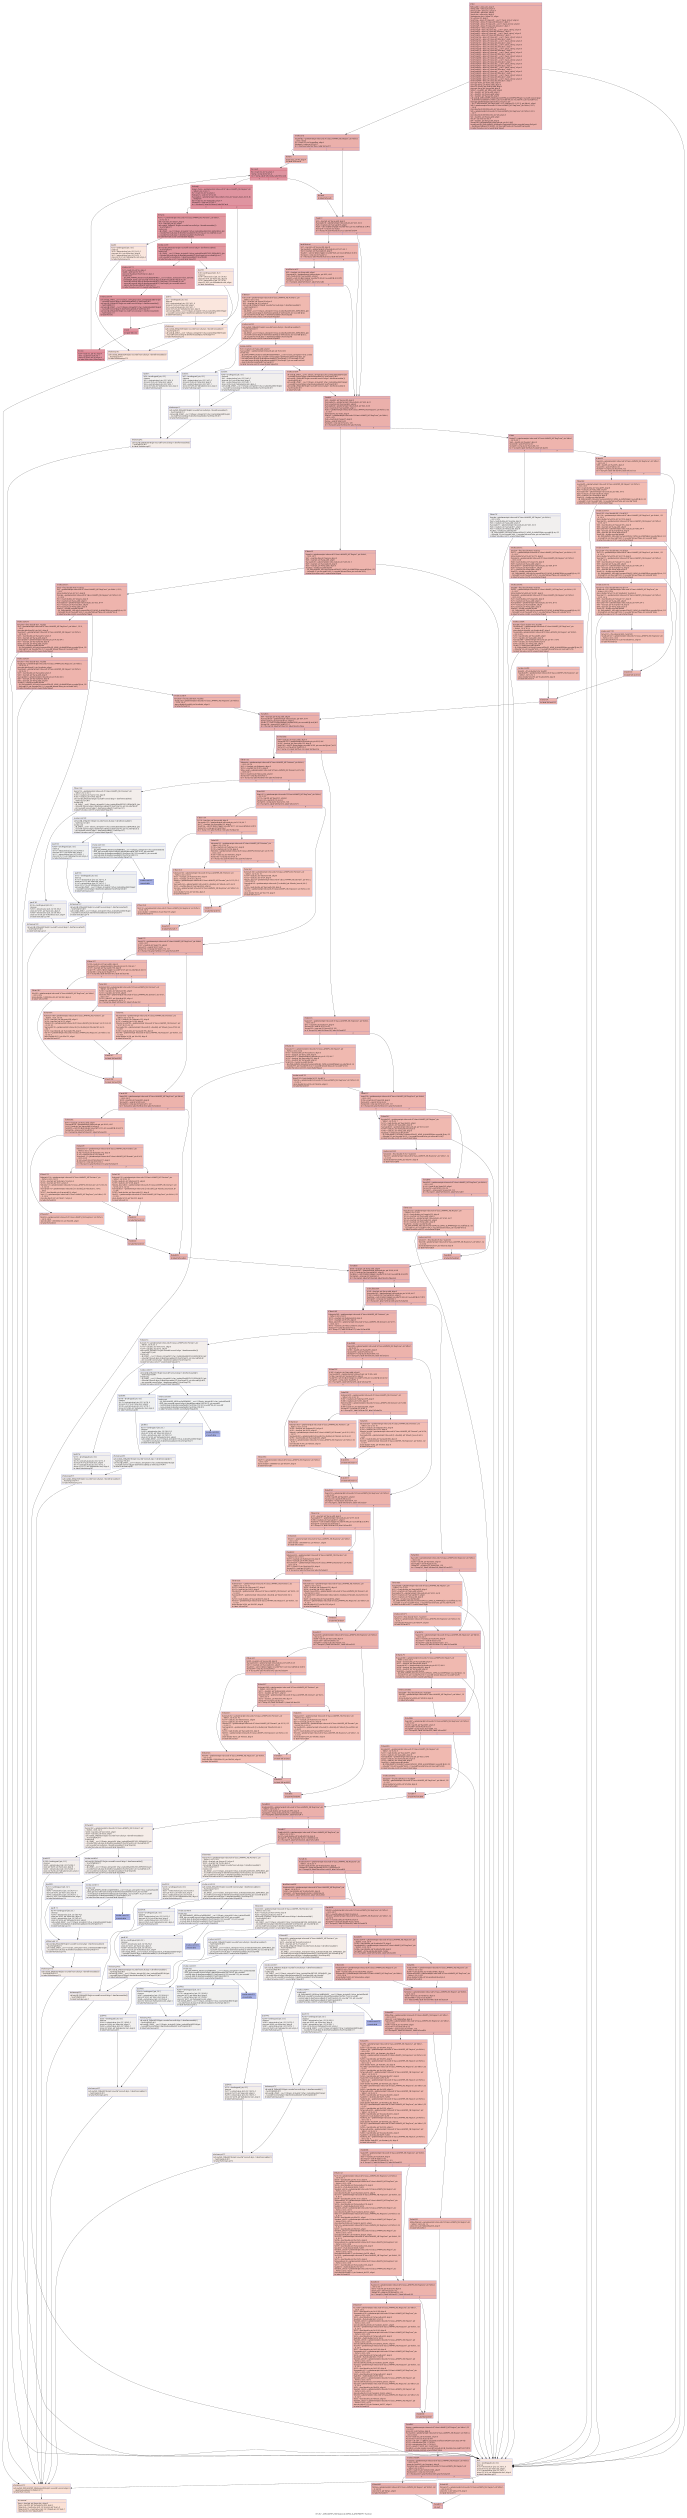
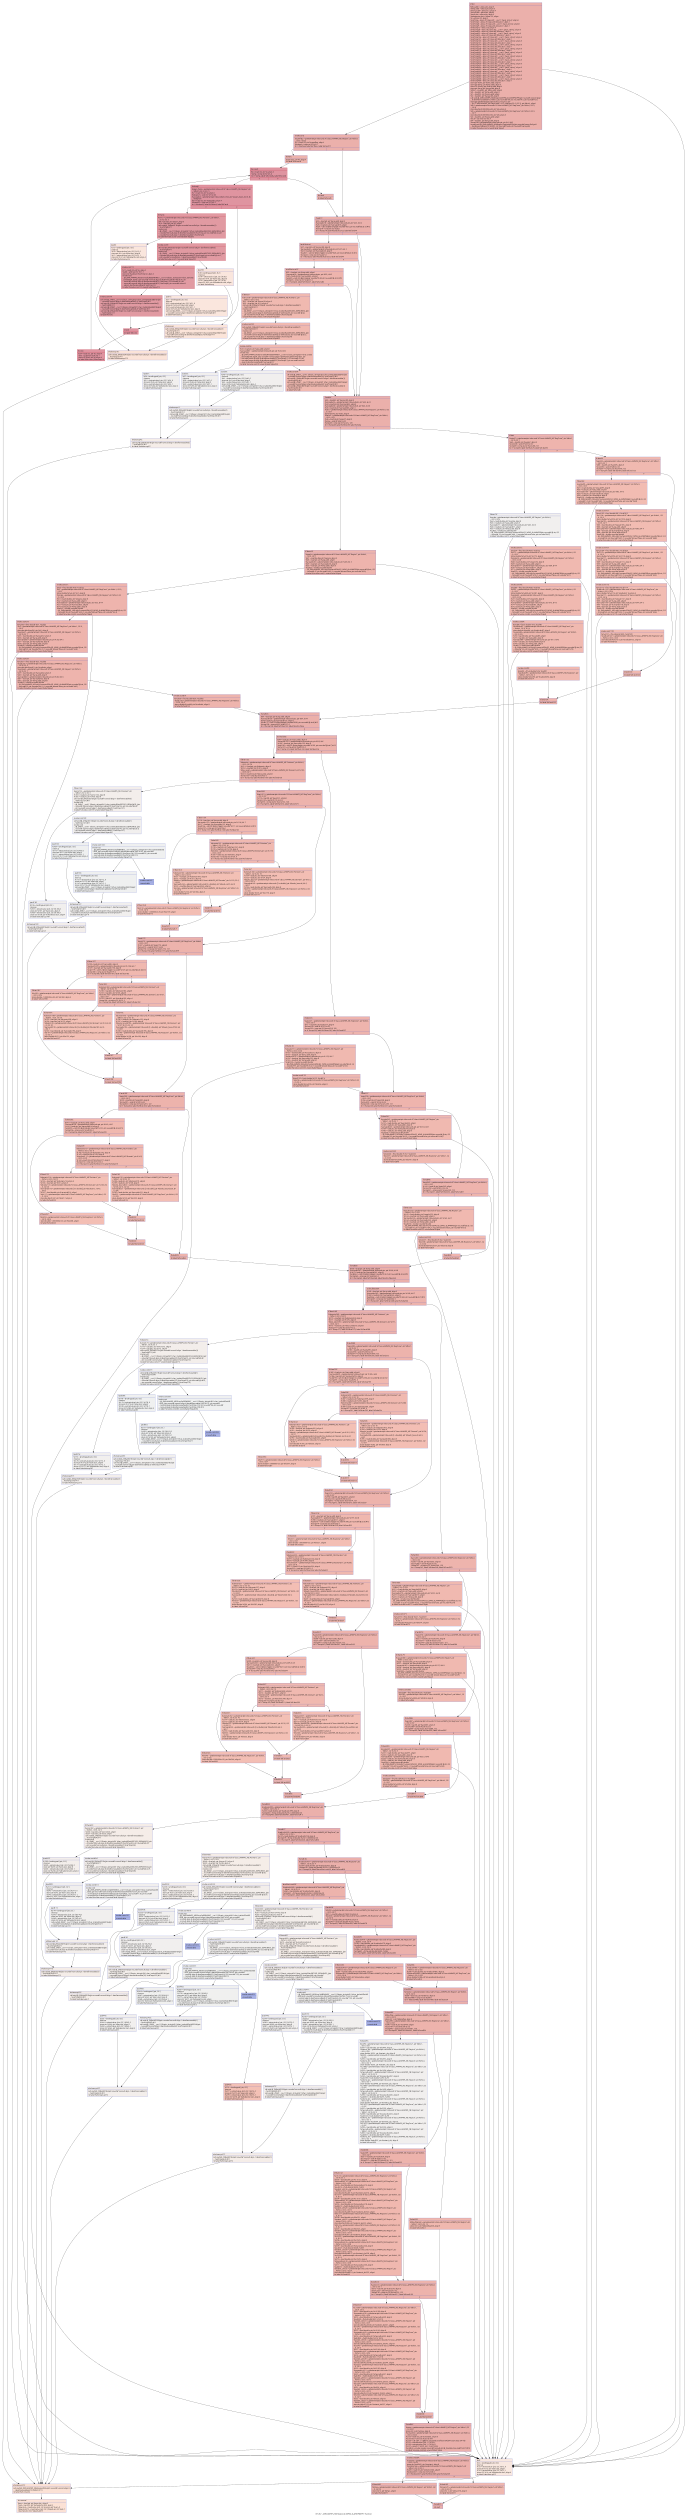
node "lpad466:": fillcolor #e5d8d170 -> #e5705870
node "if.then493:": fillcolor #dc5d4a70 -> #e0dbd870
